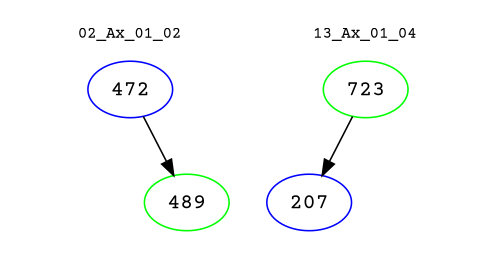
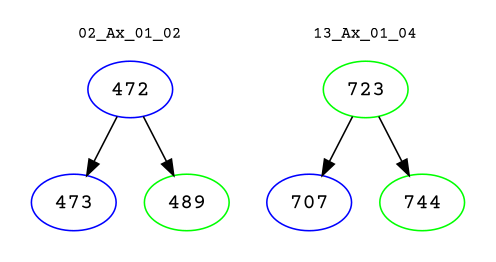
node "473": added
node "207": label "207" -> "707"
node "744": added
